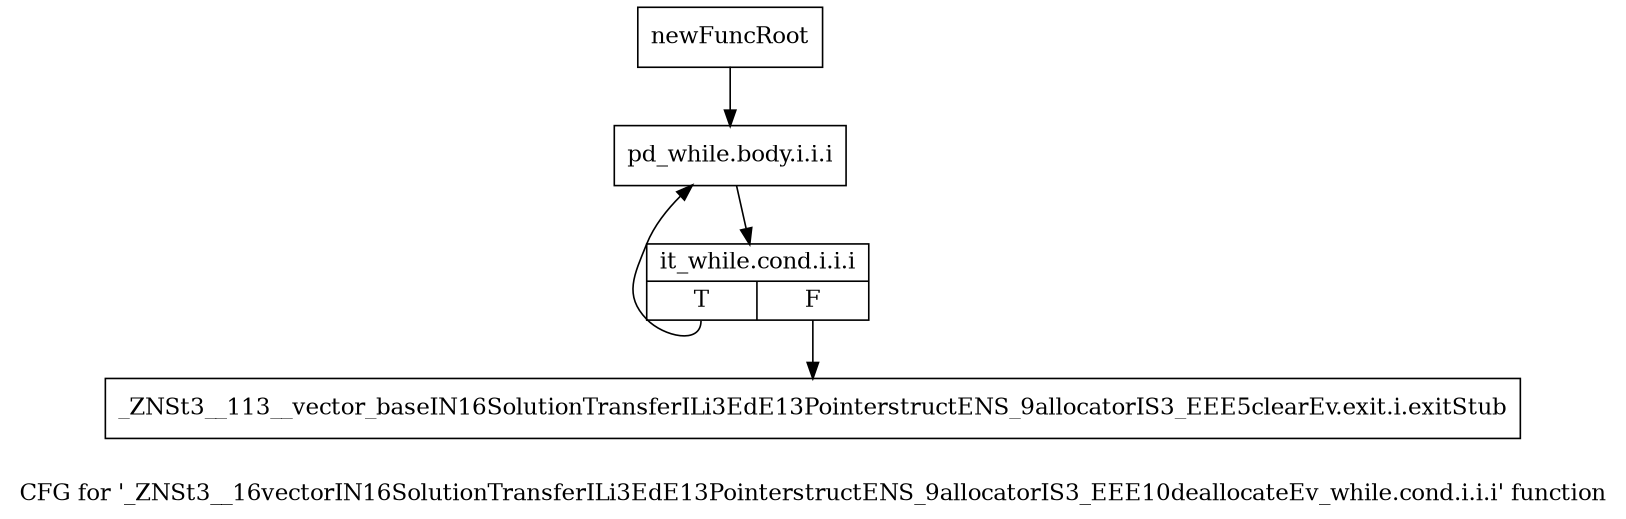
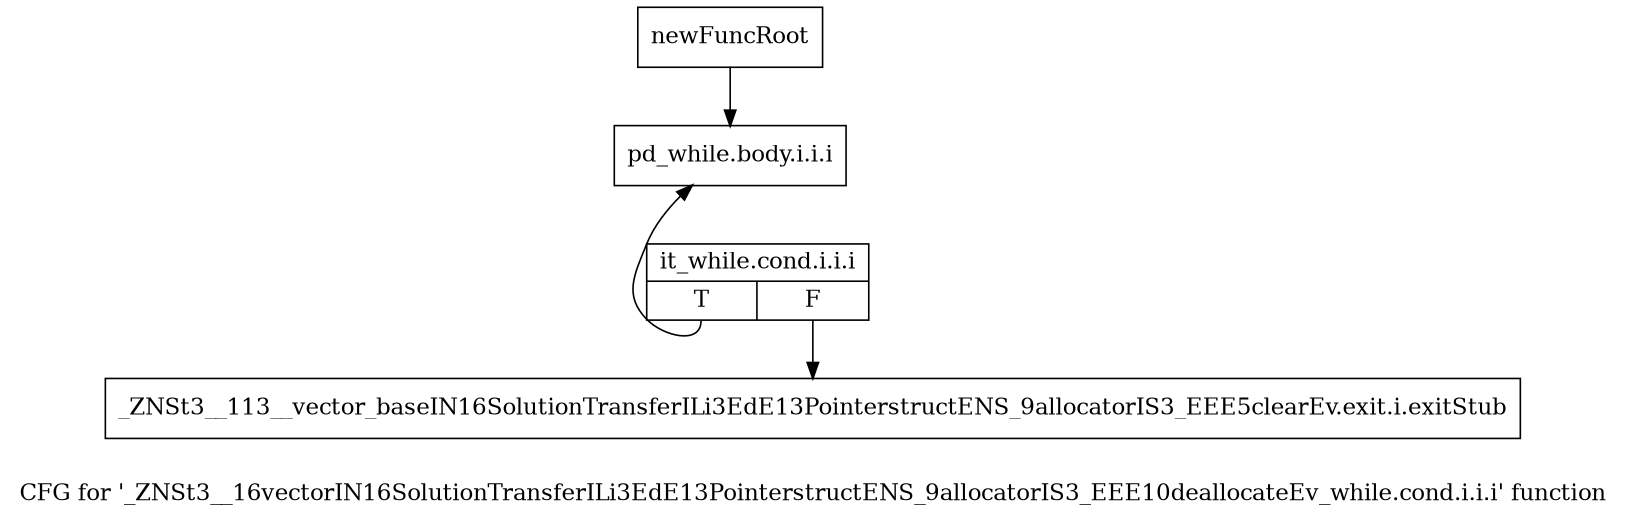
edge "pd_while.body.i.i.i" -> "it_while.cond.i.i.i": removed
